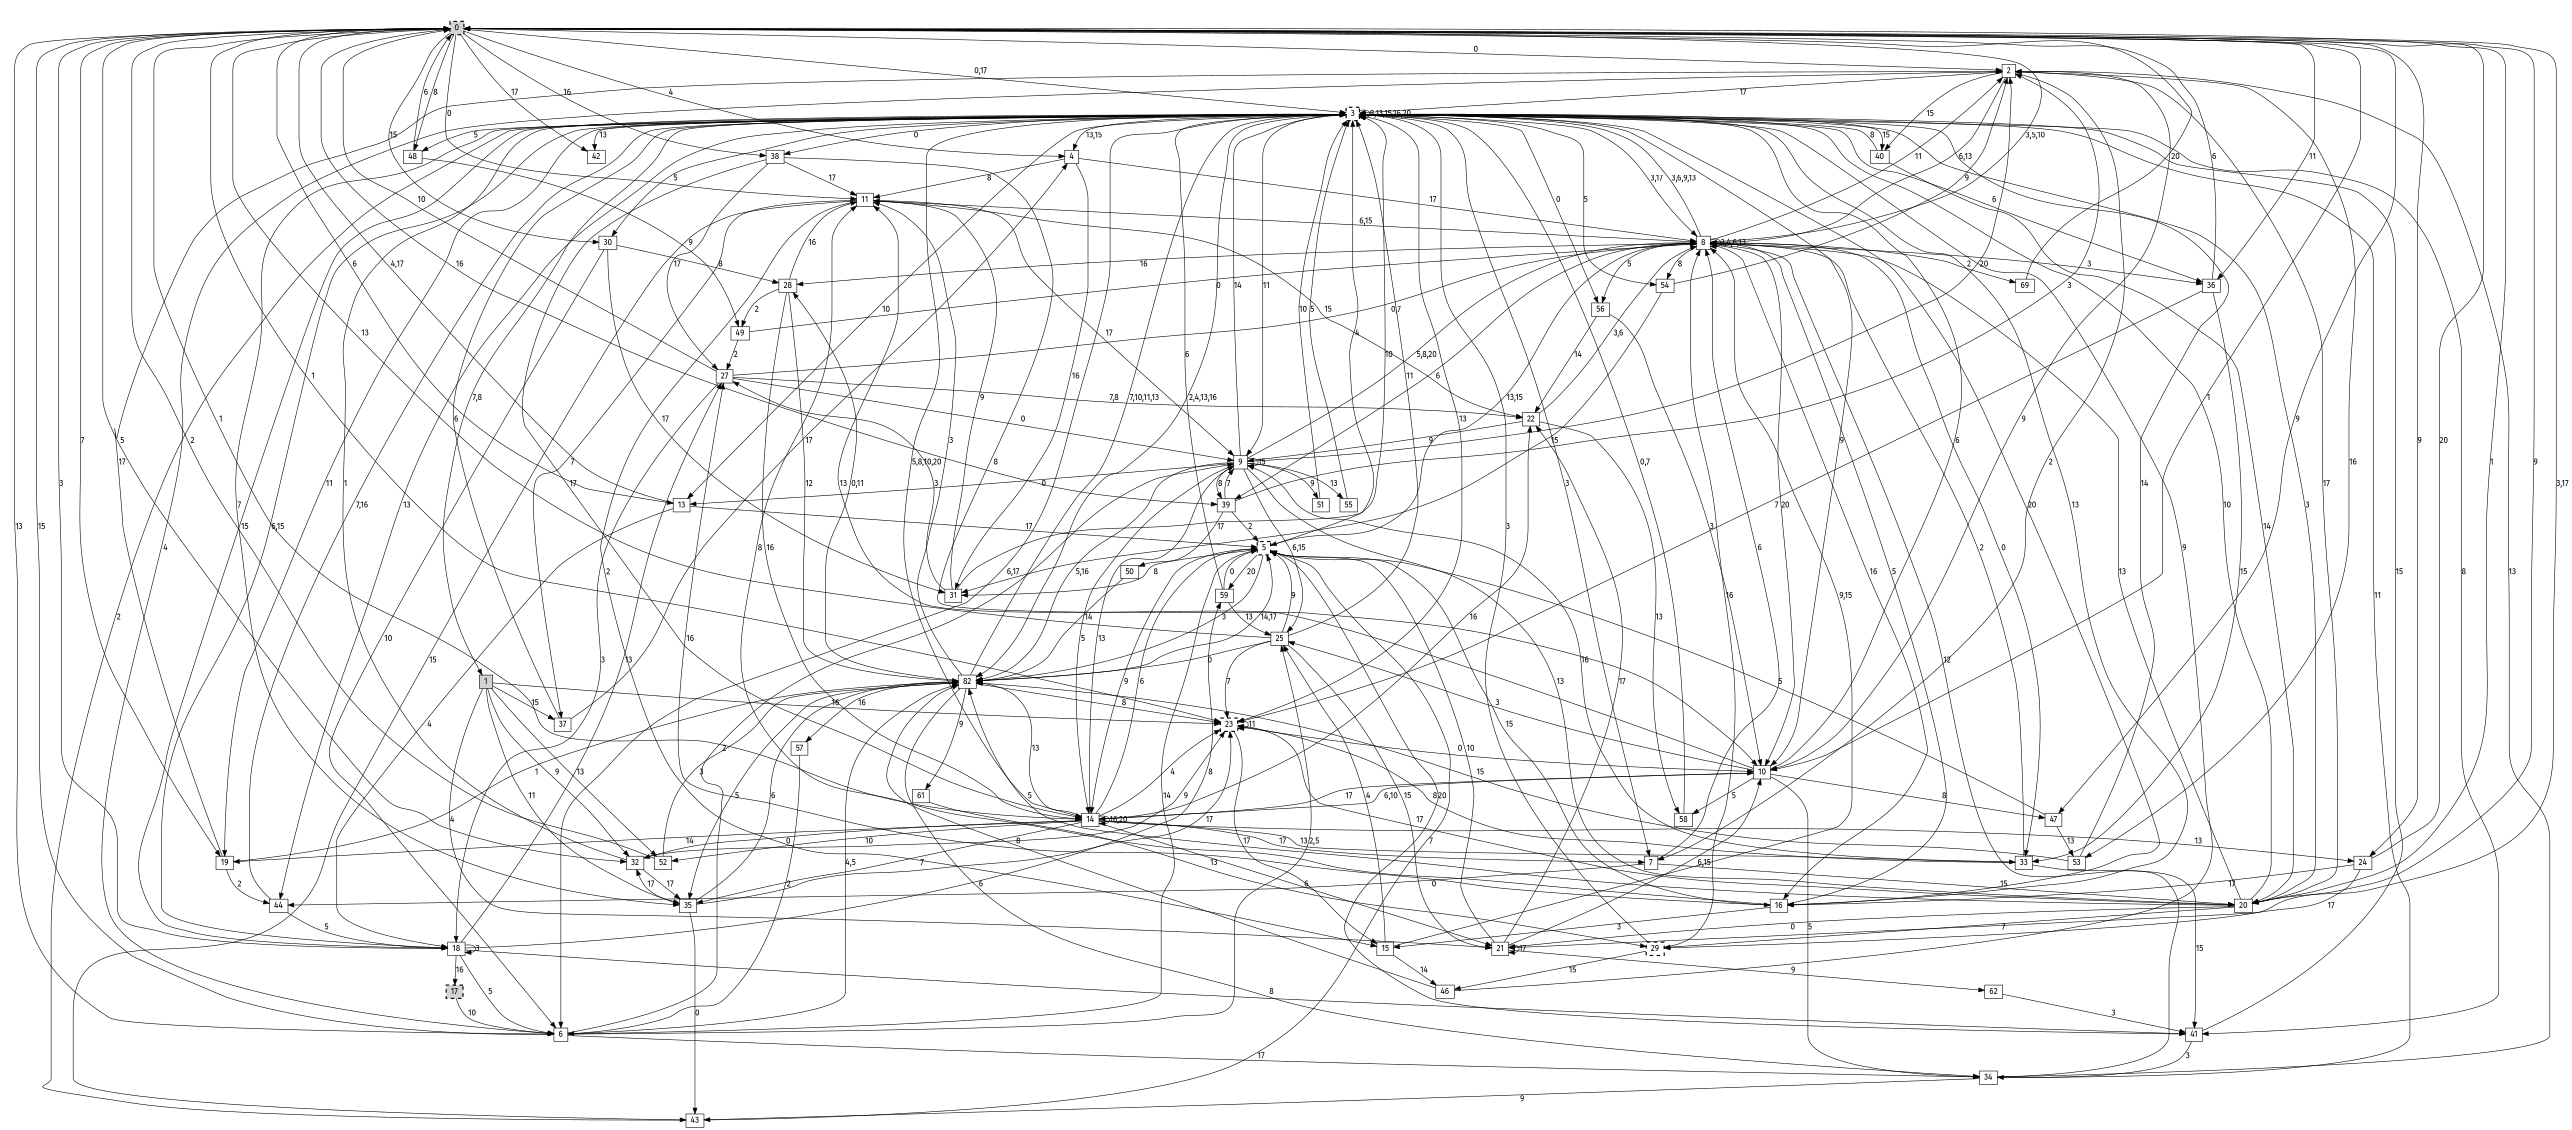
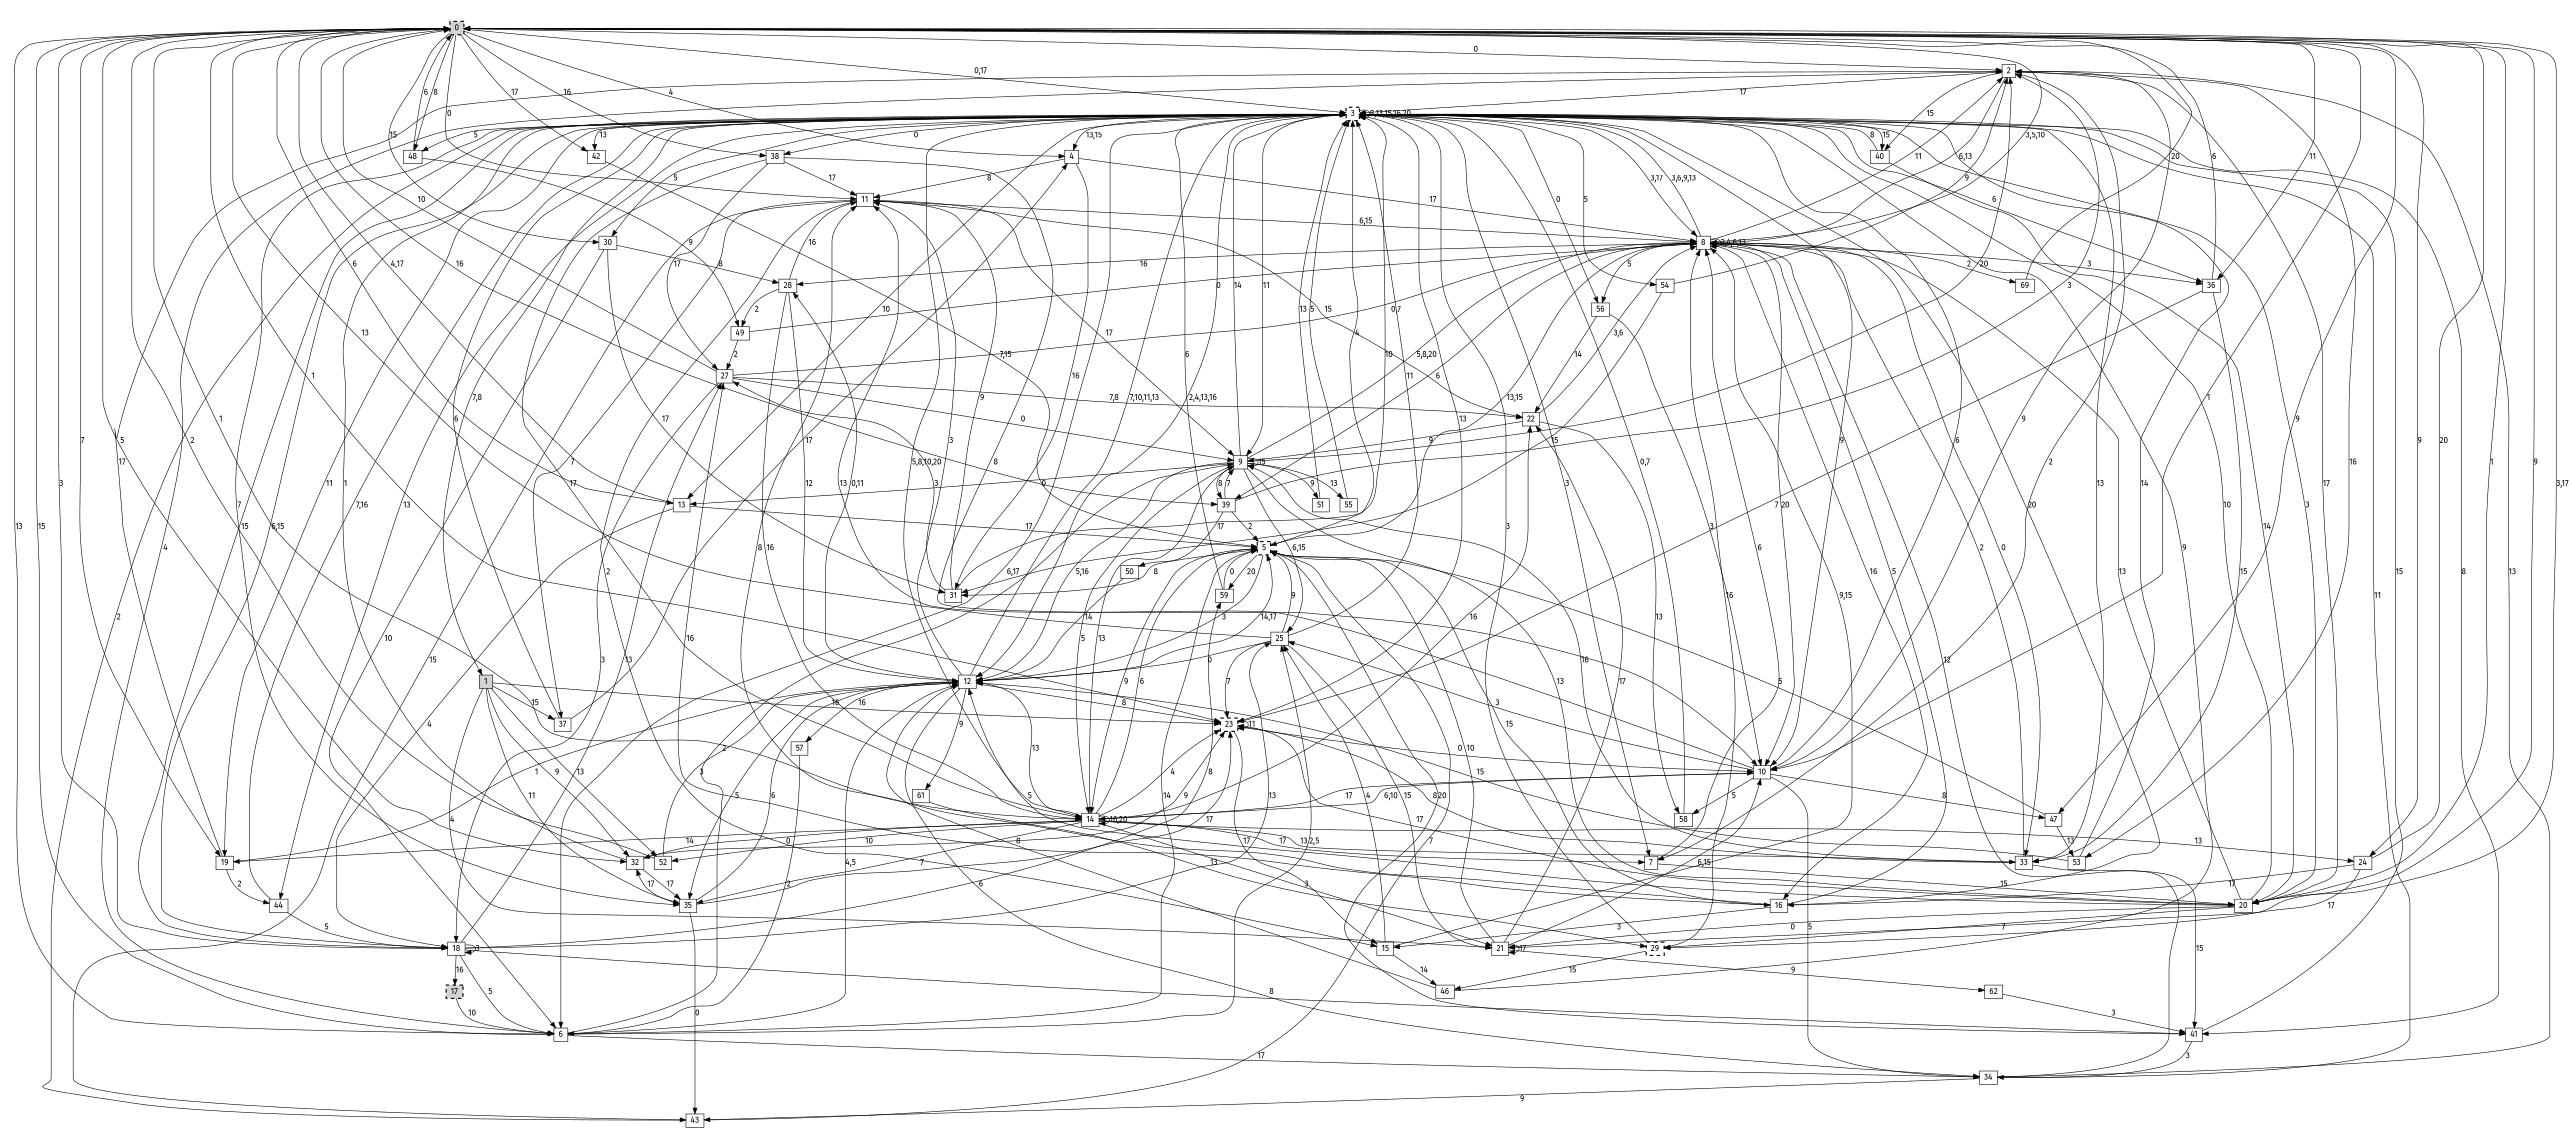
edge "8" -> "54": removed, label "8"
edge "51" -> "3": label "10" -> "13"
edge "42" -> "5": added, label "7,15"
edge "3" -> "16": now "3" -> "33"
edge "59" -> "25": now "18" -> "25"
node "82": label "82" -> "12"
edge "14" -> "21": label "6" -> "3"
edge "7" -> "44": removed, label "0"
